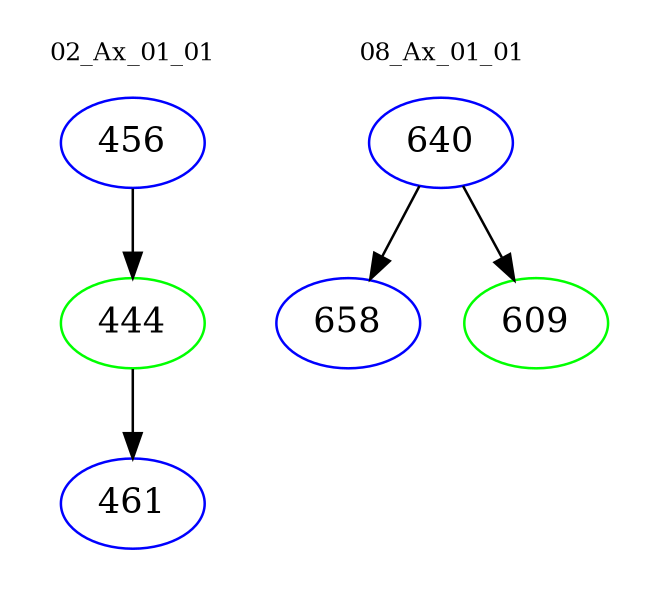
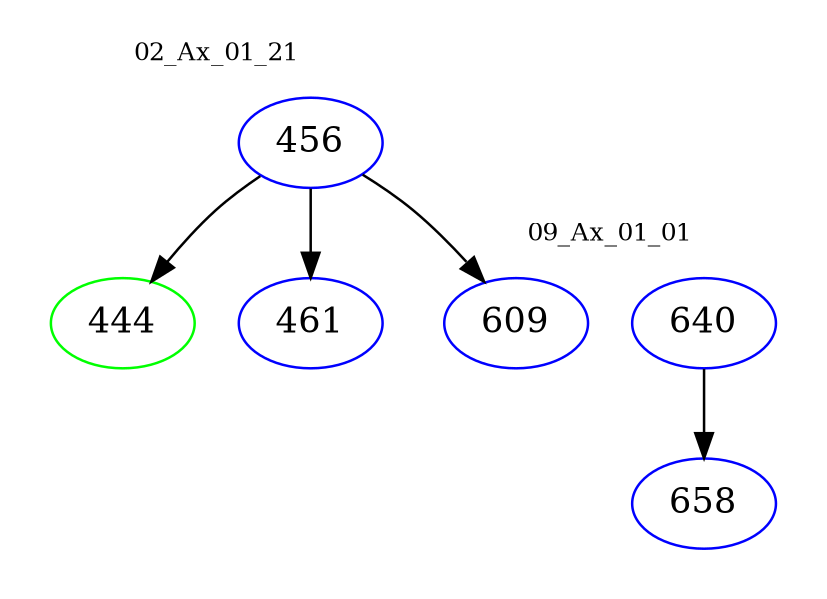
cluster "02_Ax_01_01": label "02_Ax_01_01" -> "02_Ax_01_21"
cluster "08_Ax_01_01": label "08_Ax_01_01" -> "09_Ax_01_01"
edge "640" -> "609": now "456" -> "609"
node "609": color green -> blue
edge "444" -> "461": now "456" -> "461"
